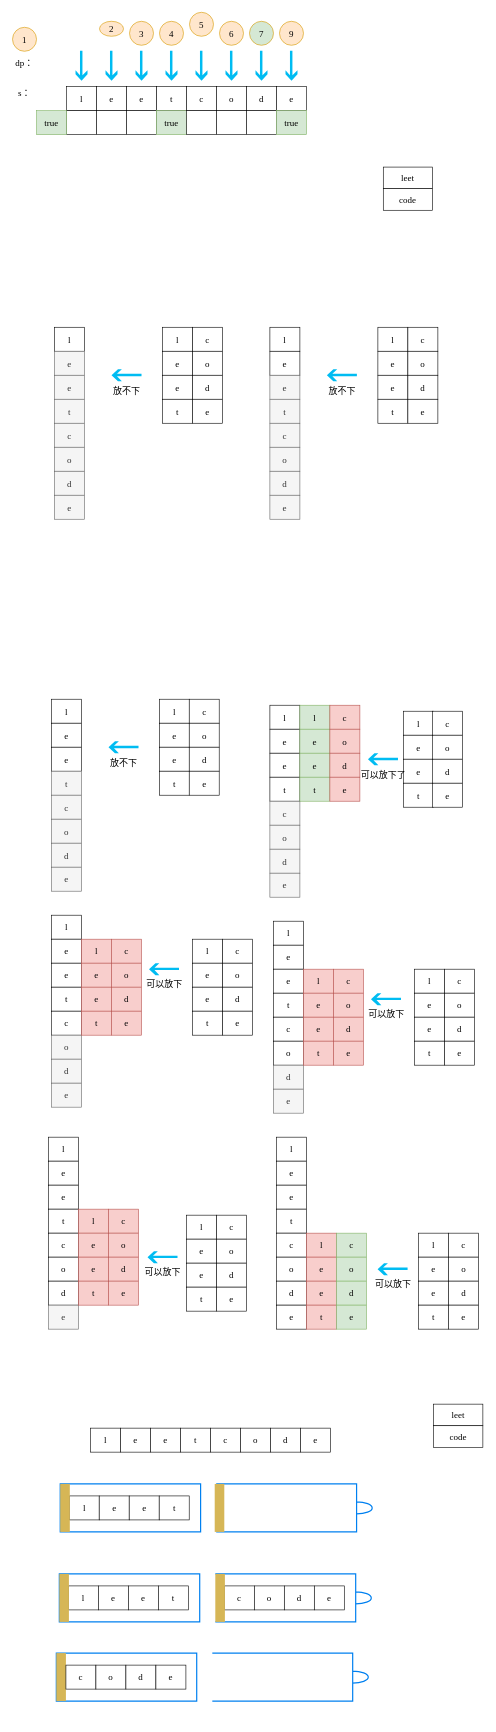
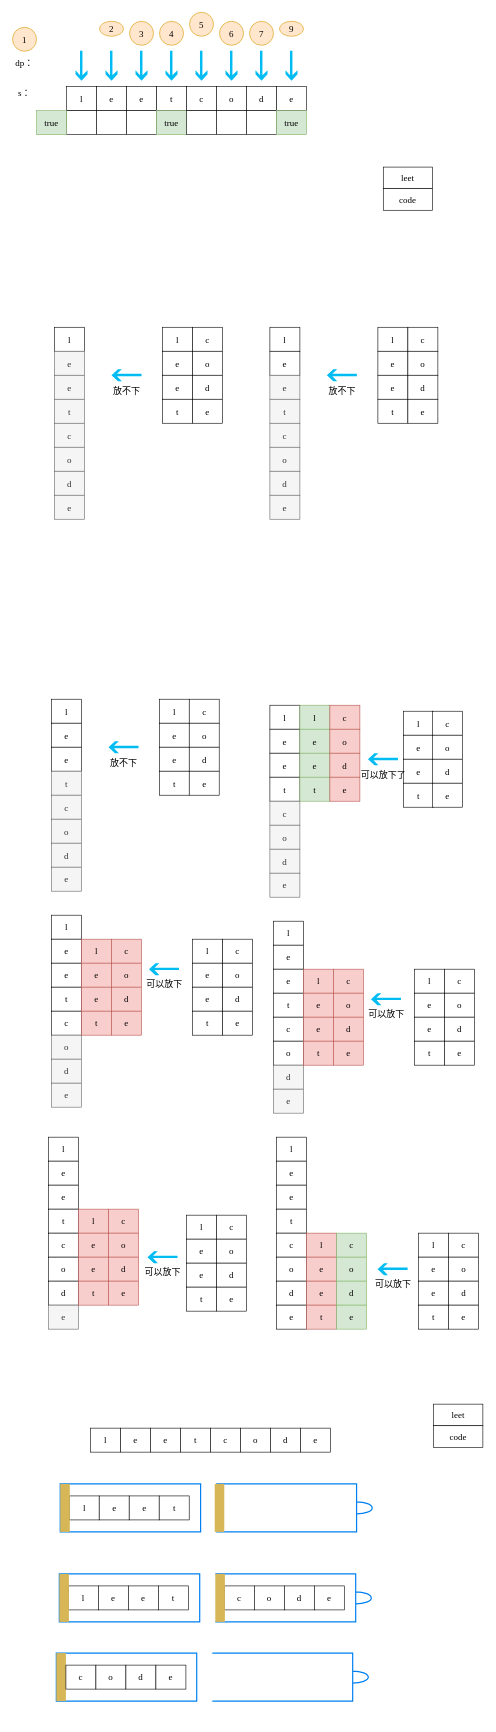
node "7": fillcolor #d5e8d4 -> #ffe6cc
node "9": size 24x24 -> 24x15
